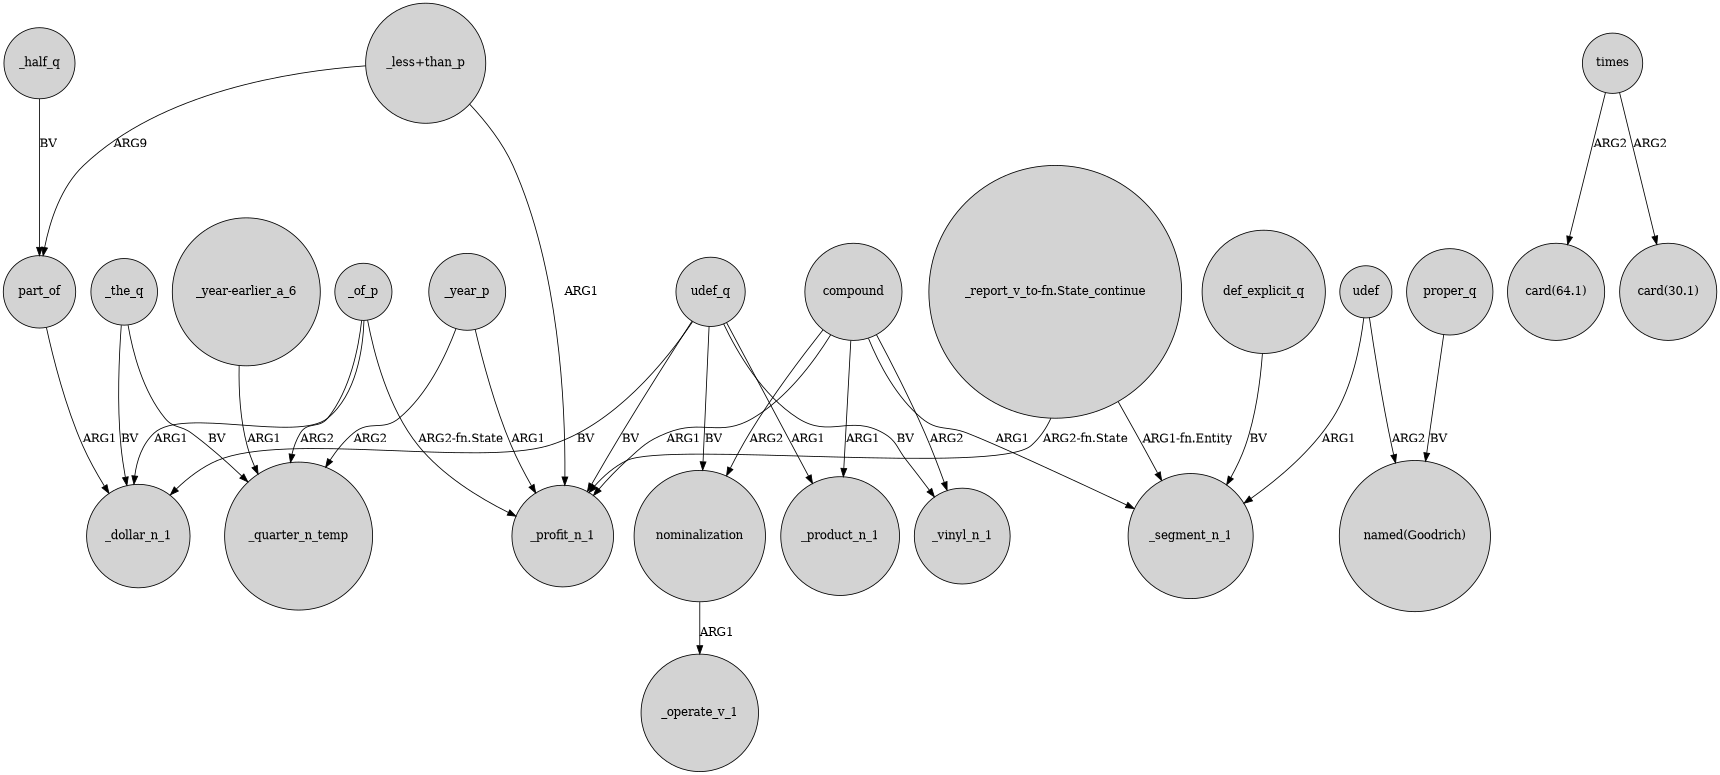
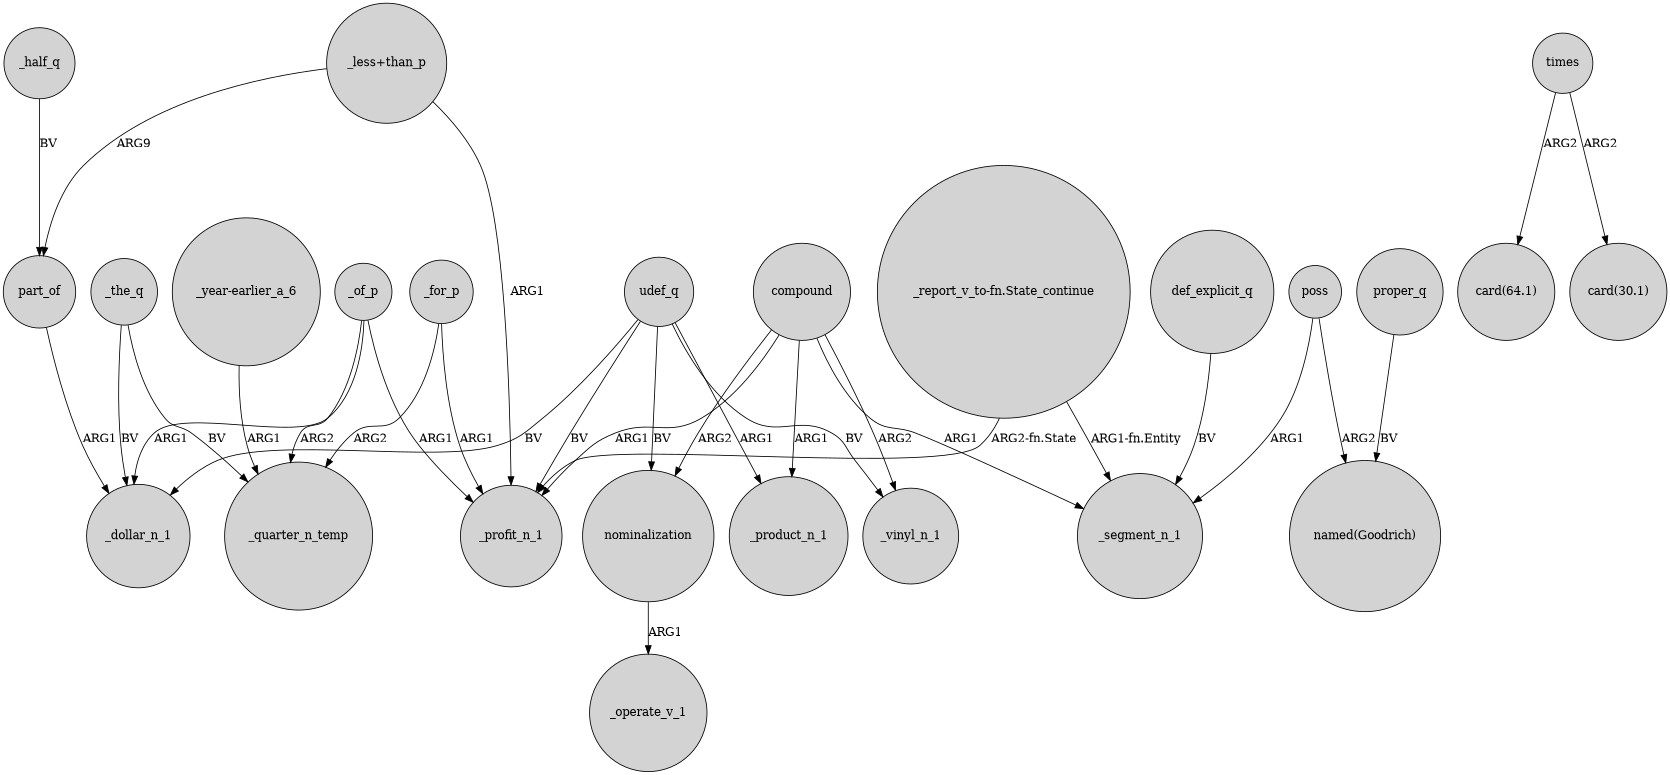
node "_year_p": label "_year_p" -> "_for_p"
node "udef": label "udef" -> "poss"
edge "_of_p" -> "_profit_n_1": label "ARG2-fn.State" -> "ARG1"
